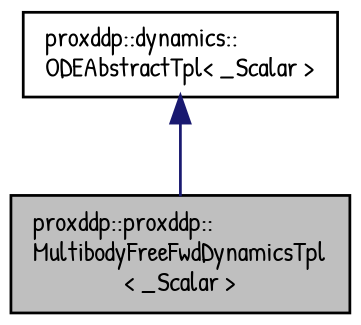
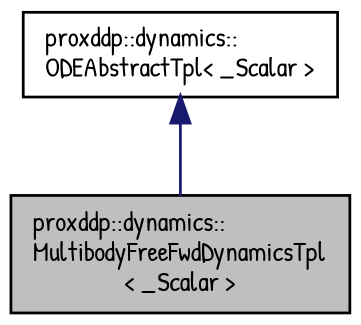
node "proxddp::proxddp:: MultibodyFreeFwdDynamicsTpl < _Scalar >": label "proxddp::proxddp:: MultibodyFreeFwdDynamicsTpl < _Scalar >" -> "proxddp::dynamics:: MultibodyFreeFwdDynamicsTpl < _Scalar >"
